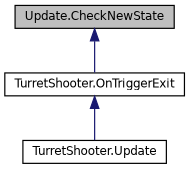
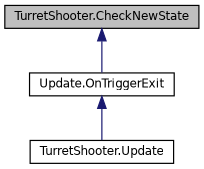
node "Update.CheckNewState": label "Update.CheckNewState" -> "TurretShooter.CheckNewState"
node "TurretShooter.OnTriggerExit": label "TurretShooter.OnTriggerExit" -> "Update.OnTriggerExit"
